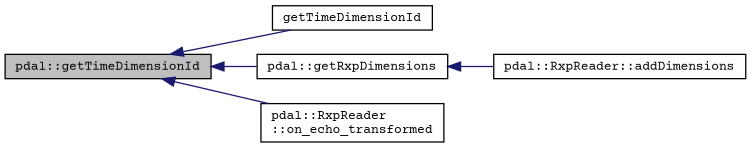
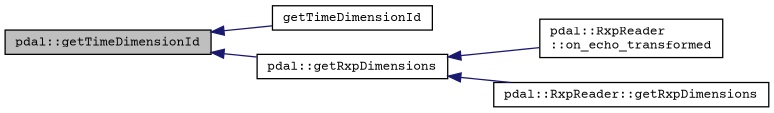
node "pdal::RxpReader::addDimensions": label "pdal::RxpReader::addDimensions" -> "pdal::RxpReader::getRxpDimensions"
edge "pdal::RxpReader ::on_echo_transformed" -> "pdal::getTimeDimensionId": now "pdal::RxpReader ::on_echo_transformed" -> "pdal::getRxpDimensions"
